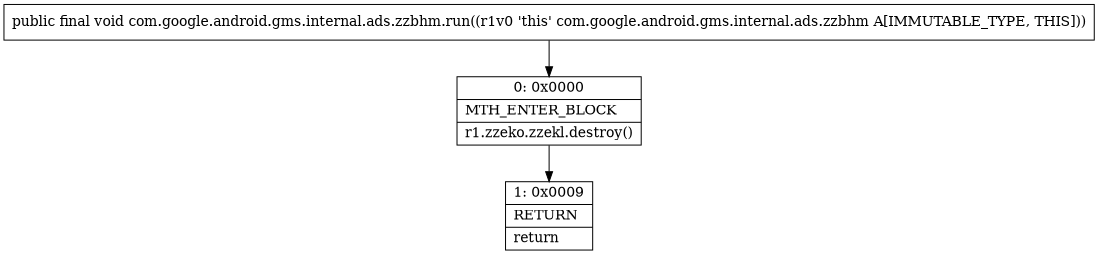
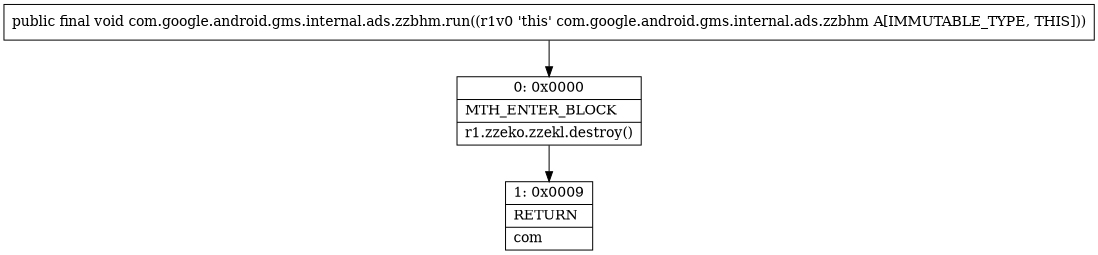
node "1: 0x0009": text "return" -> "com"
